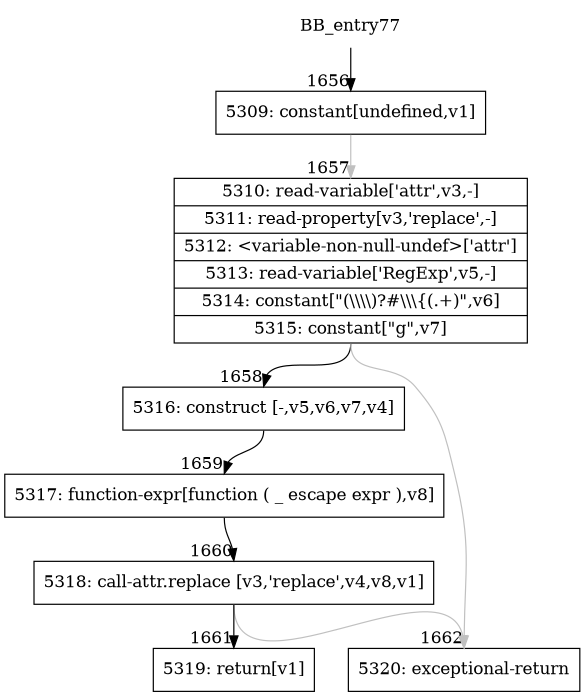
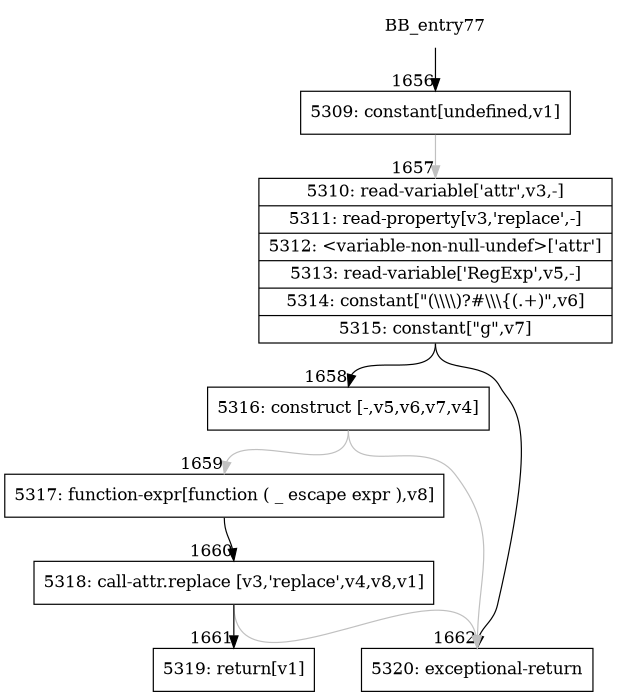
edge "5316: construct [-,v5,v6,v7,v4]" -> "5317: function-expr[function ( _ escape expr ),v8]": color black -> gray
edge "5310: read-variable['attr',v3,-]" -> "5320: exceptional-return": color gray -> black
edge "5316: construct [-,v5,v6,v7,v4]" -> "5320: exceptional-return": added
